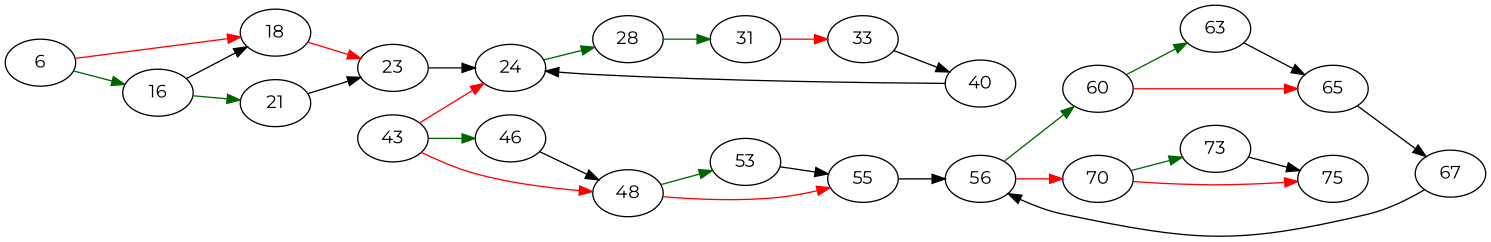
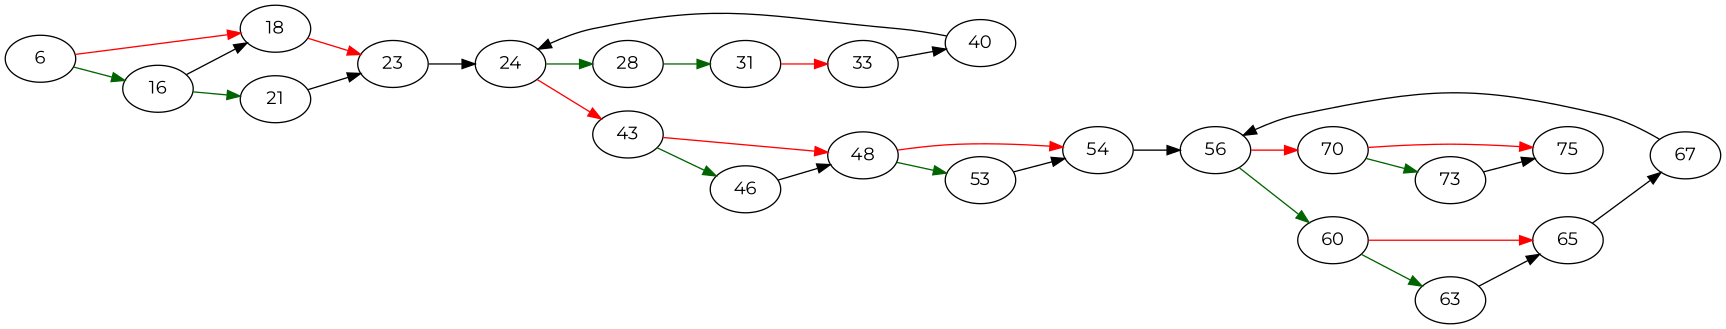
edge "43" -> "24": reversed
node "55": label "55" -> "54"
